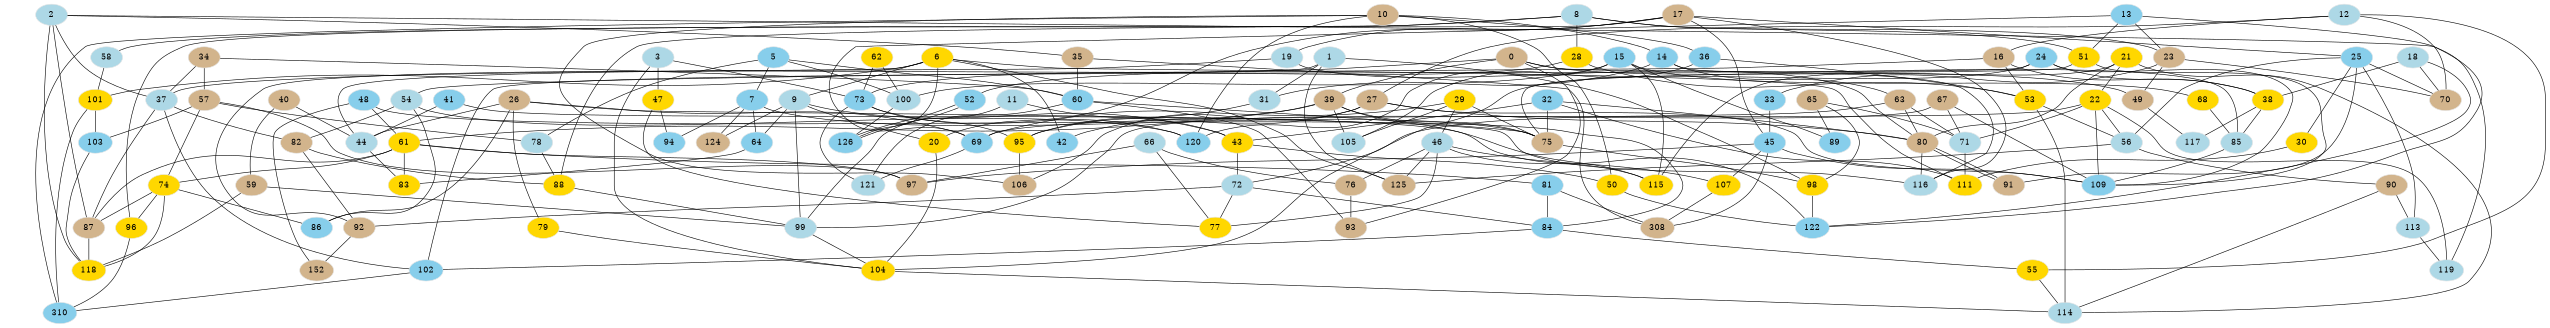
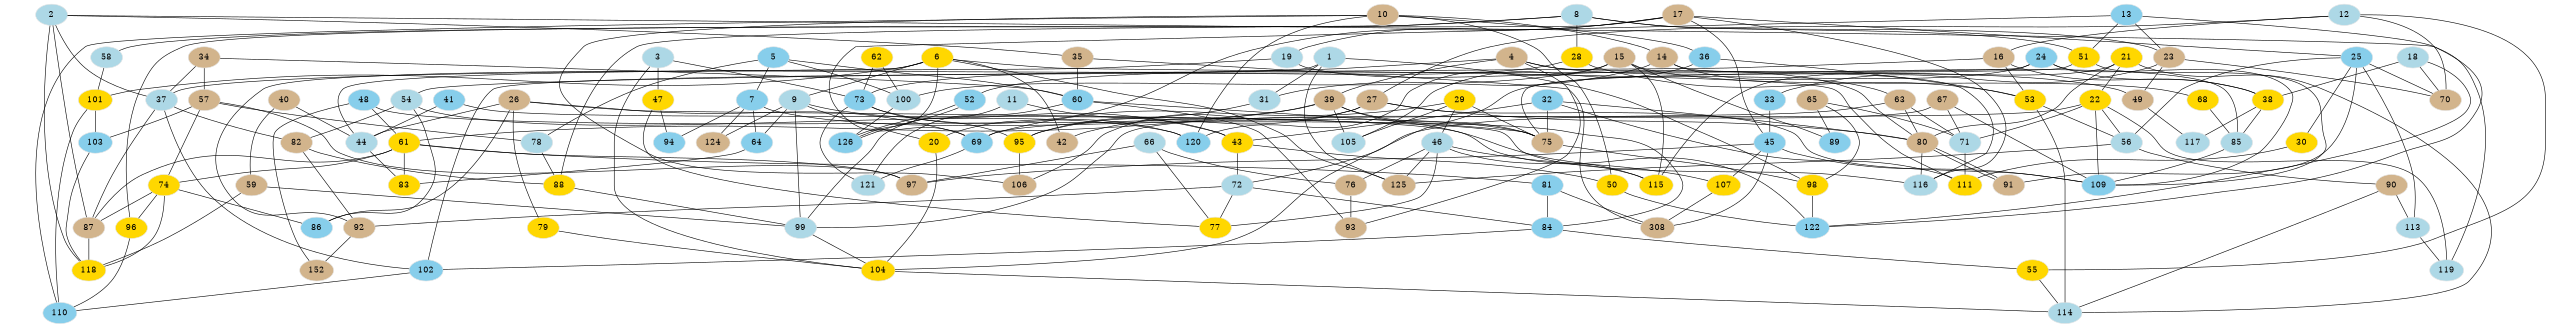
node "0": label "0" -> "4"
node "15": fillcolor skyblue -> tan
node "14": fillcolor skyblue -> tan
node "42": fillcolor skyblue -> tan
node "310": label "310" -> "110"
